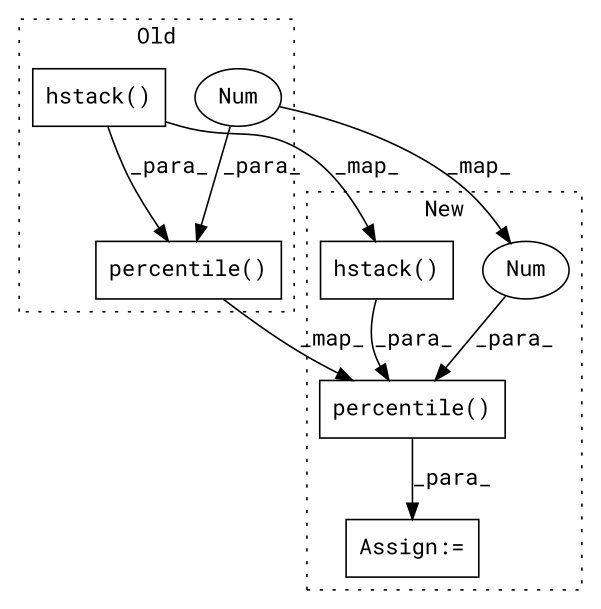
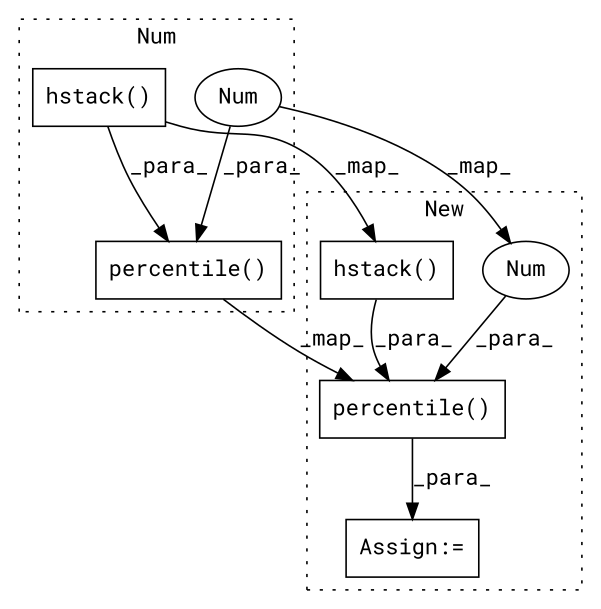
cluster "Old": label "Old" -> "Num"
